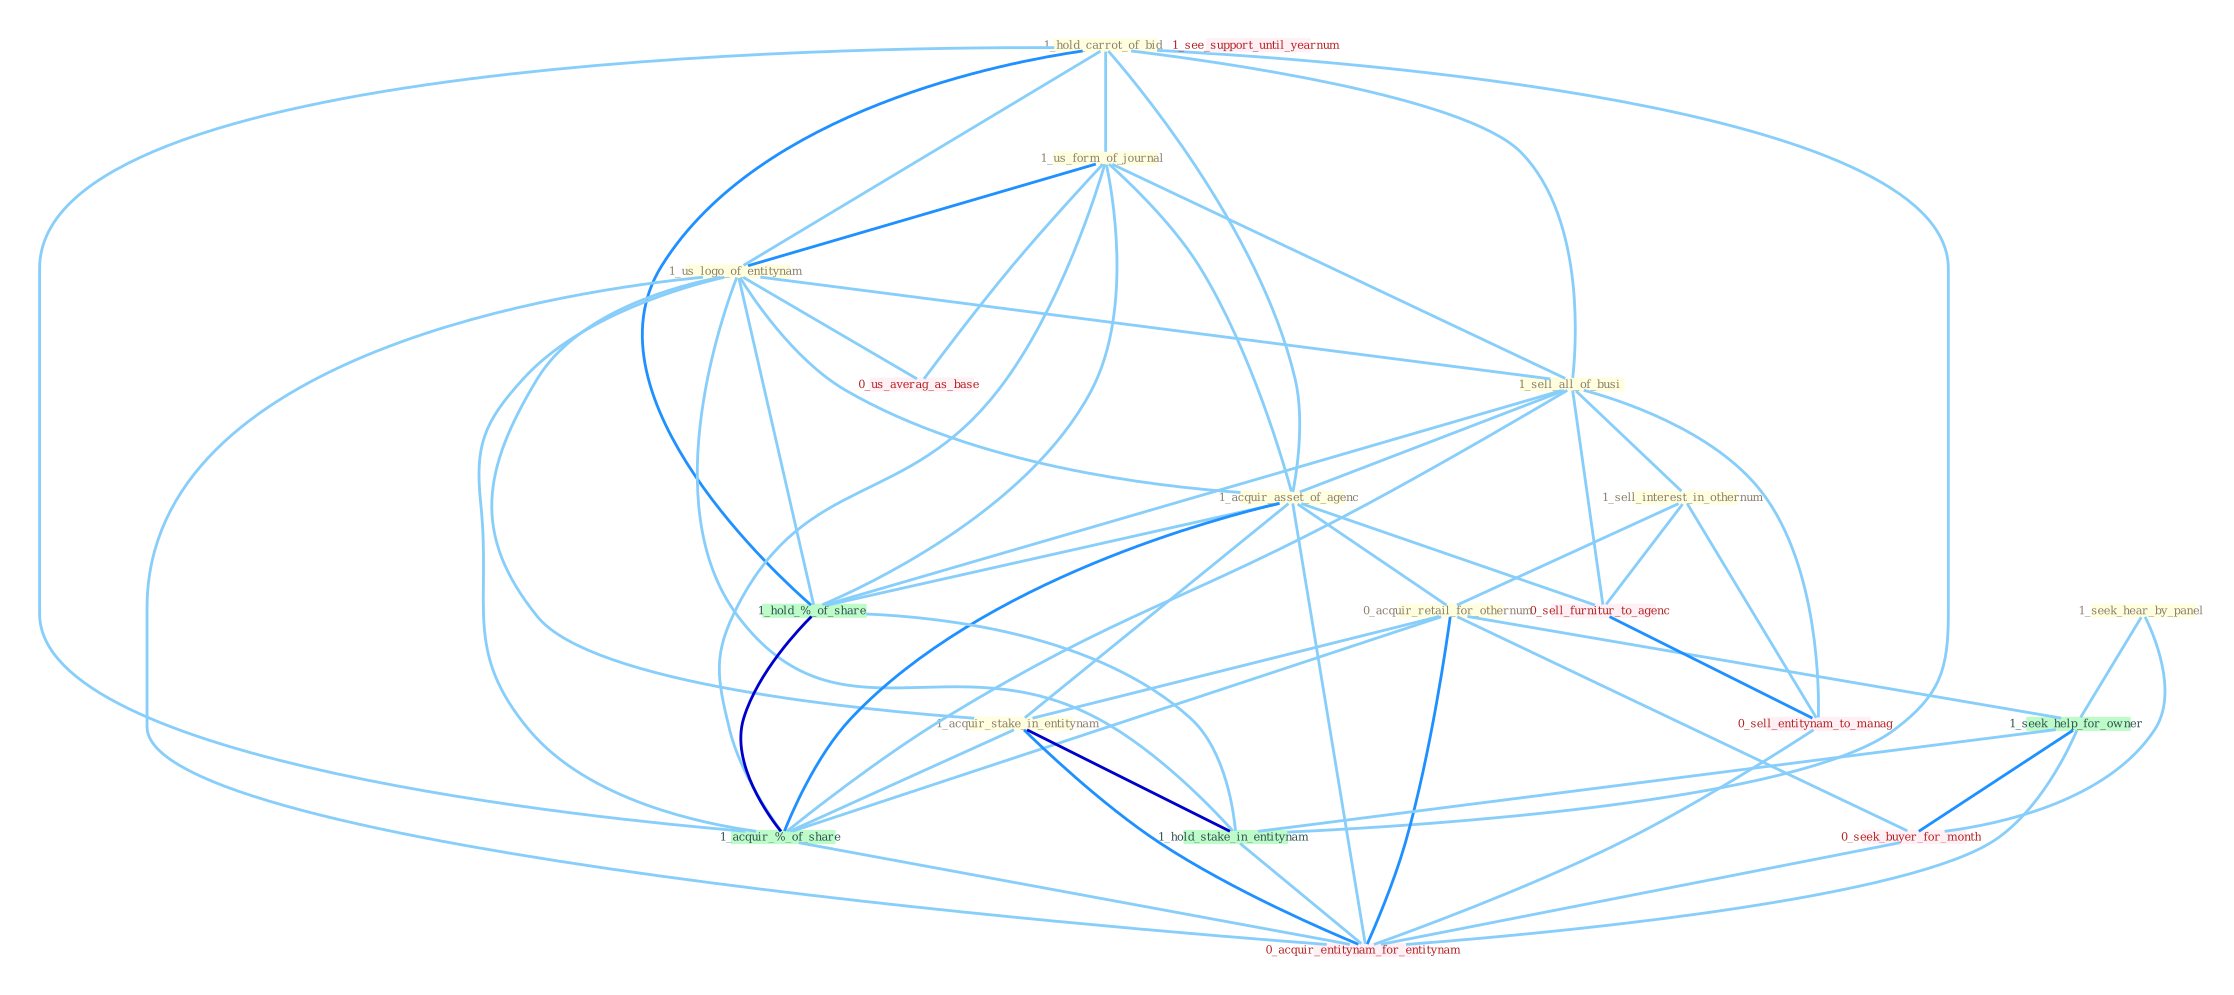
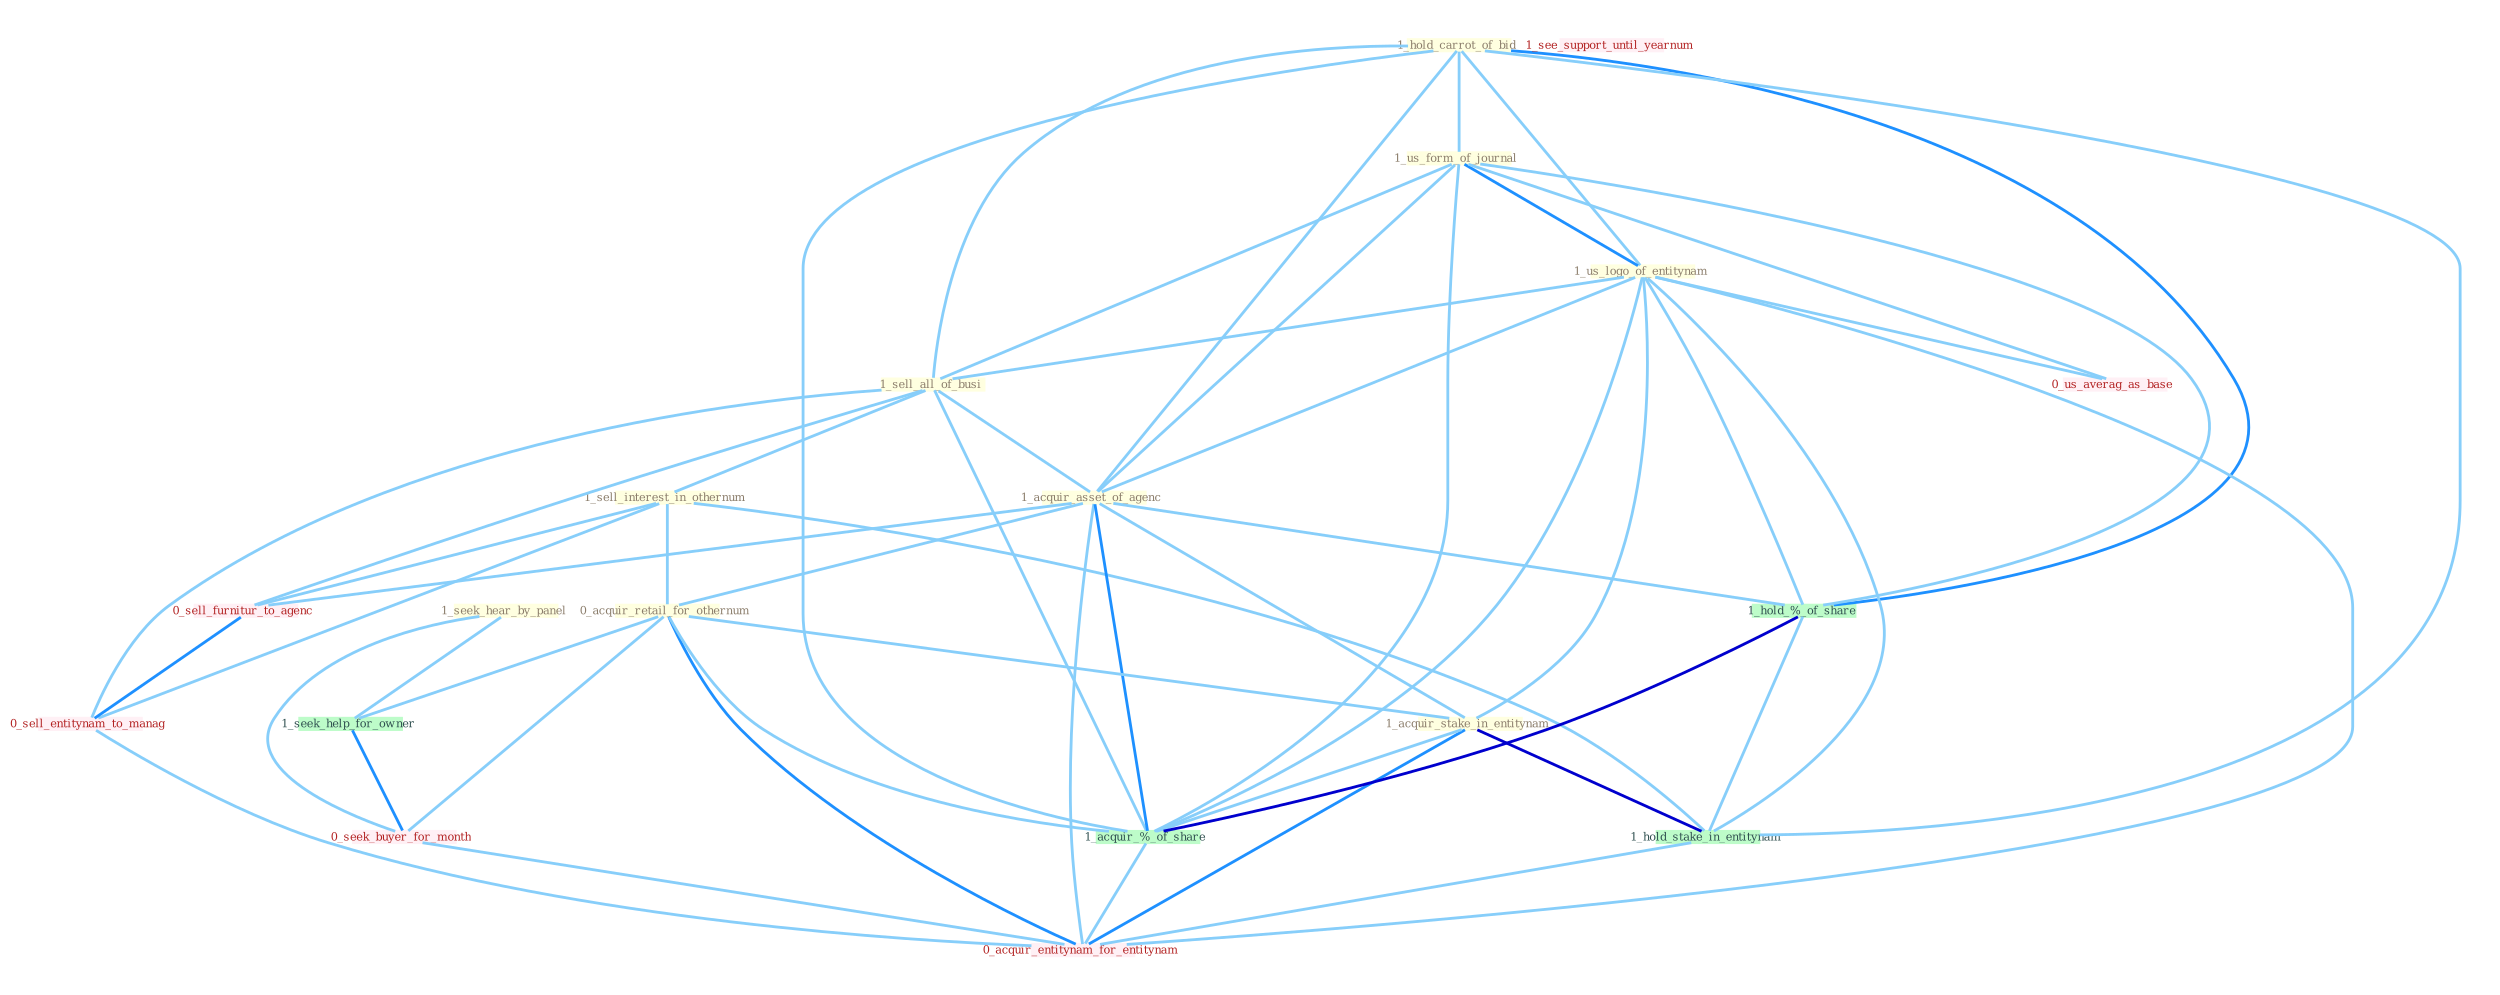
edge "1_sell_all_of_busi" -- "1_hold_%_of_share": removed
edge "1_seek_help_for_owner" -- "1_hold_stake_in_entitynam": now "1_sell_interest_in_othernum" -- "1_hold_stake_in_entitynam"
edge "1_seek_help_for_owner" -- "0_acquir_entitynam_for_entitynam": removed
